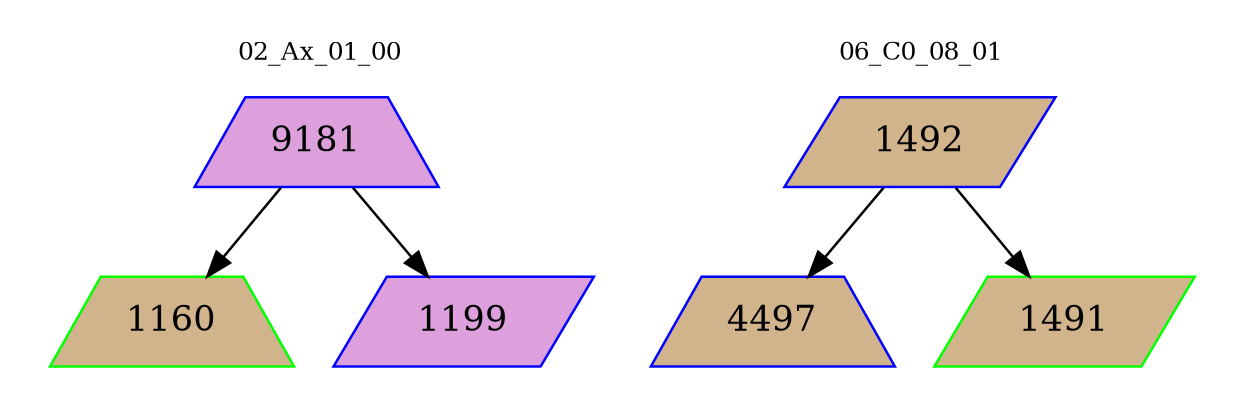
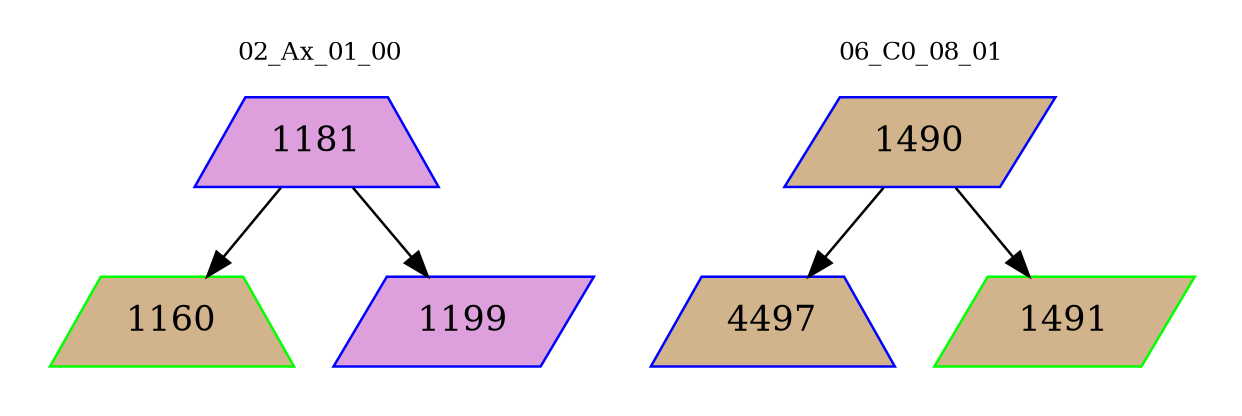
node "9181": label "9181" -> "1181"
node "1492": label "1492" -> "1490"
